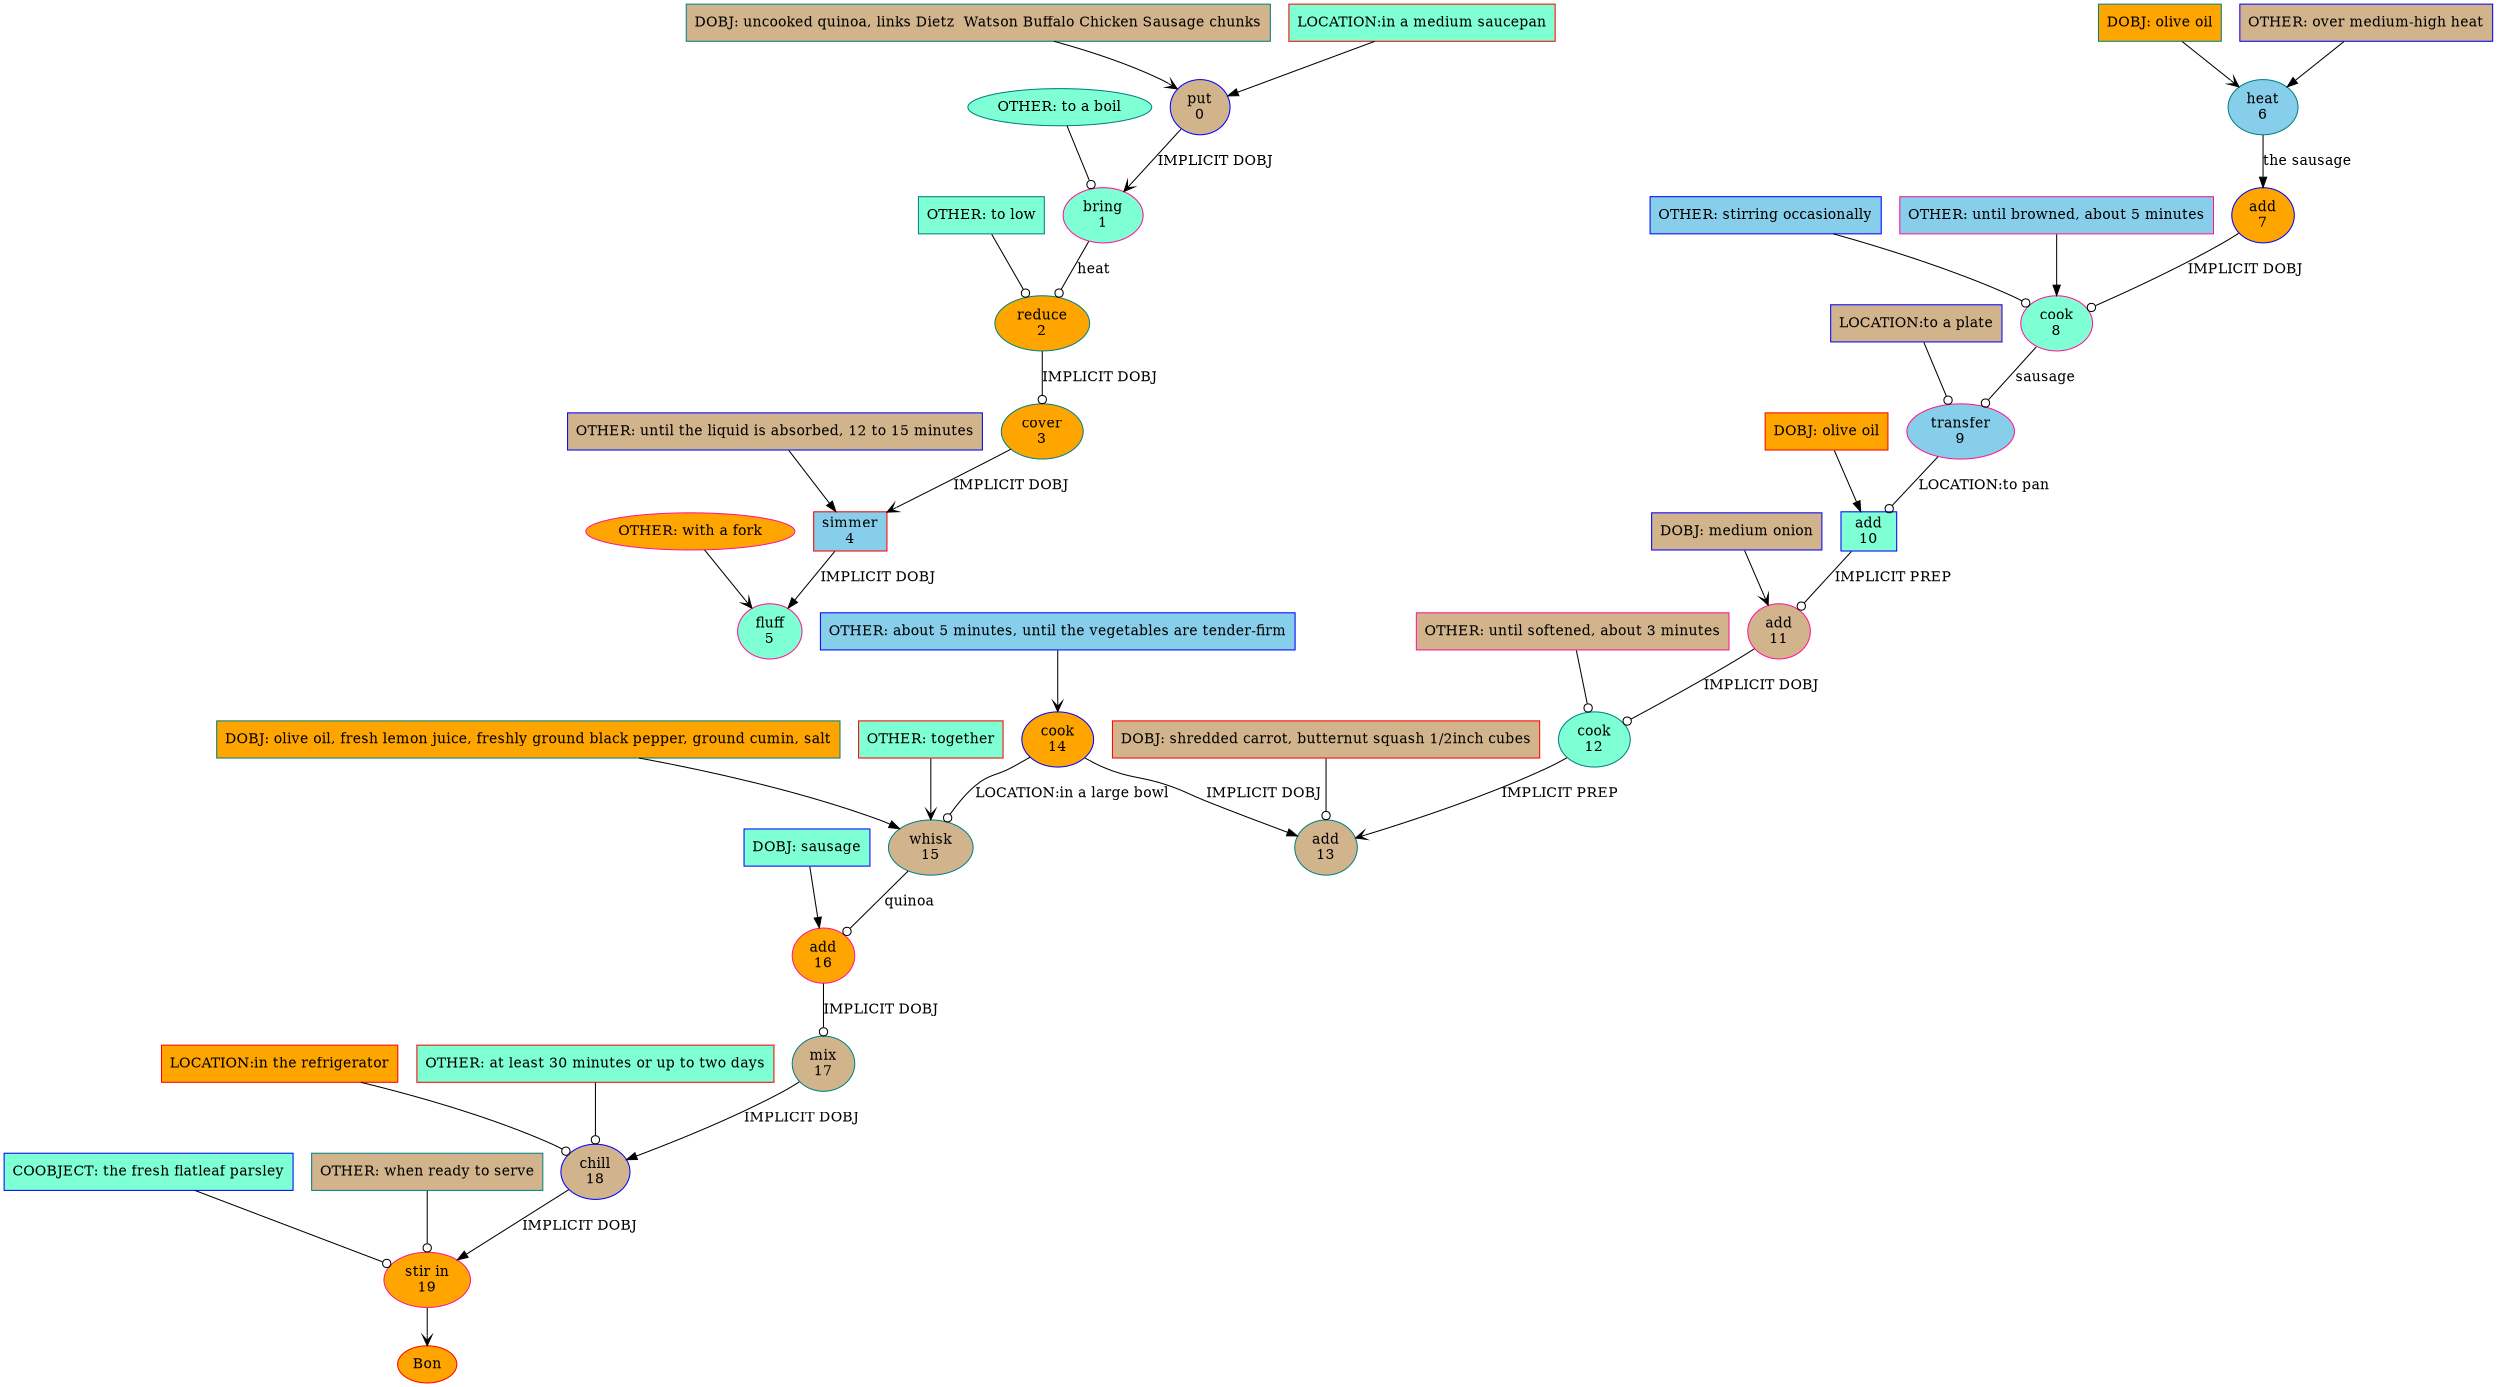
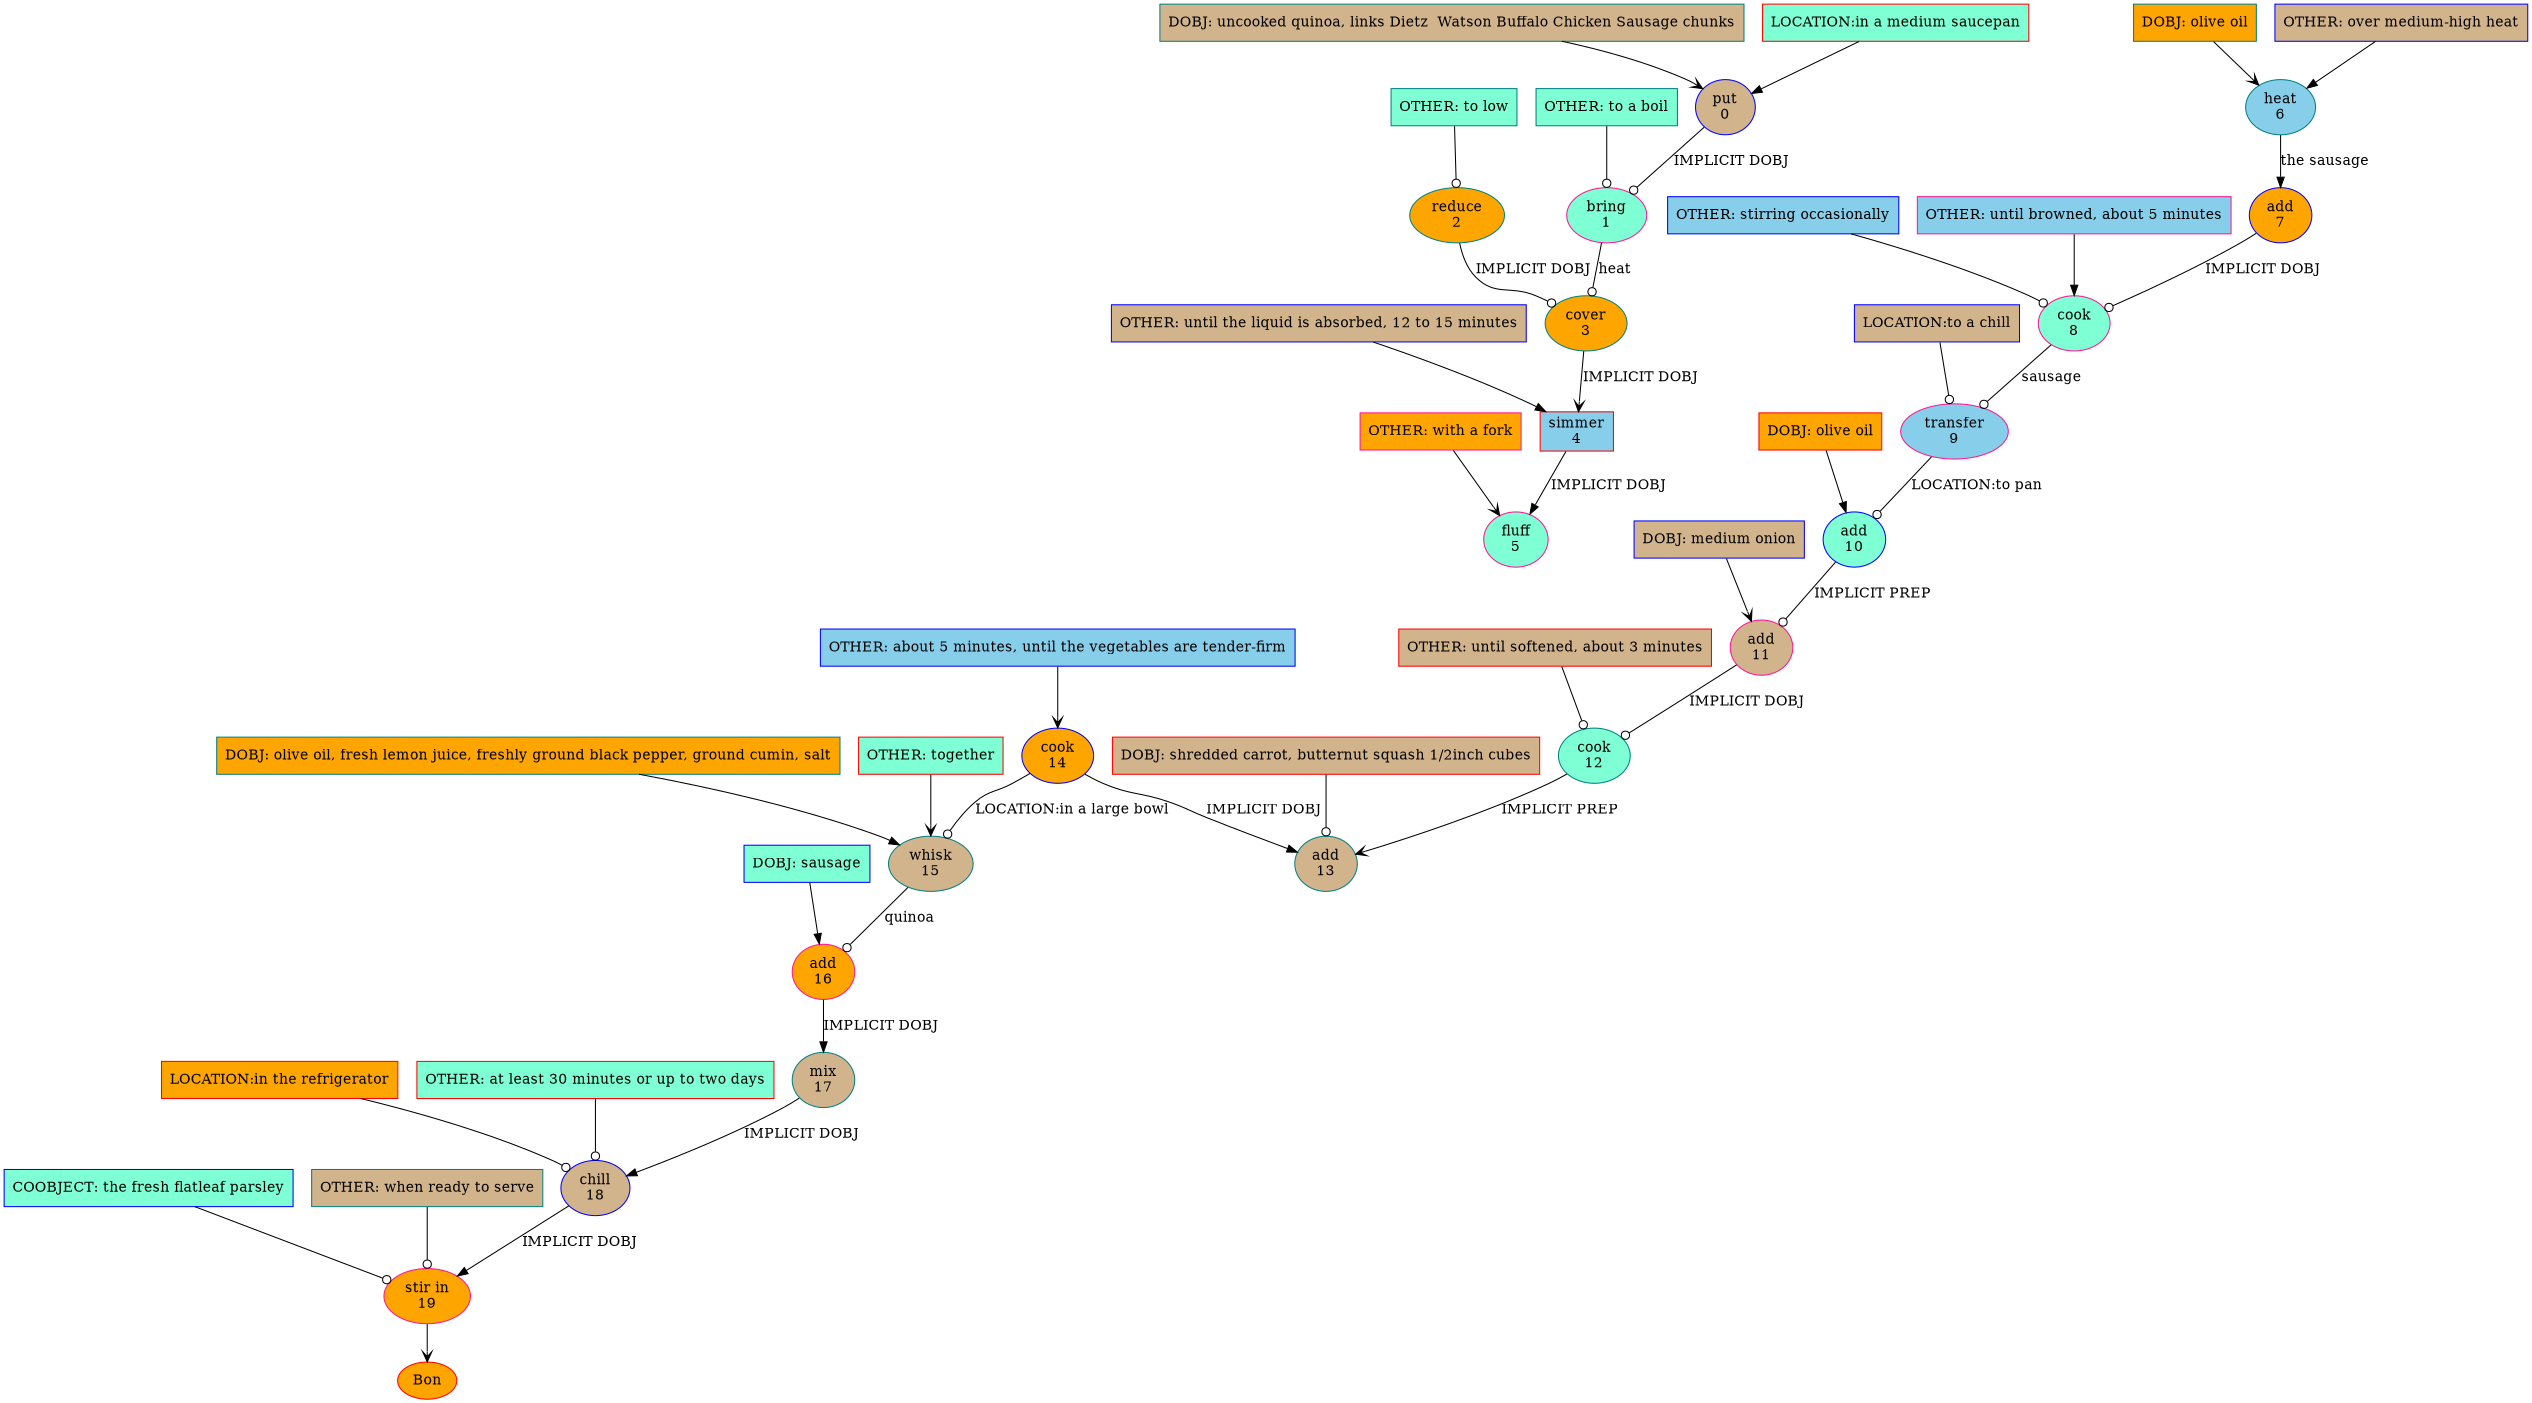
node "OTHER: to a boil": shape ellipse -> box
edge "put 0" -> "bring 1": arrowhead vee -> odot
edge "bring 1" -> "reduce 2": now "bring 1" -> "cover 3"
node "LOCATION:to a plate": label "LOCATION:to a plate" -> "LOCATION:to a chill"
node "OTHER: with a fork": shape ellipse -> box
node "add 10": shape box -> ellipse
node "OTHER: until softened, about 3 minutes": color deeppink -> red
edge "add 16" -> "mix 17": arrowhead odot -> normal
